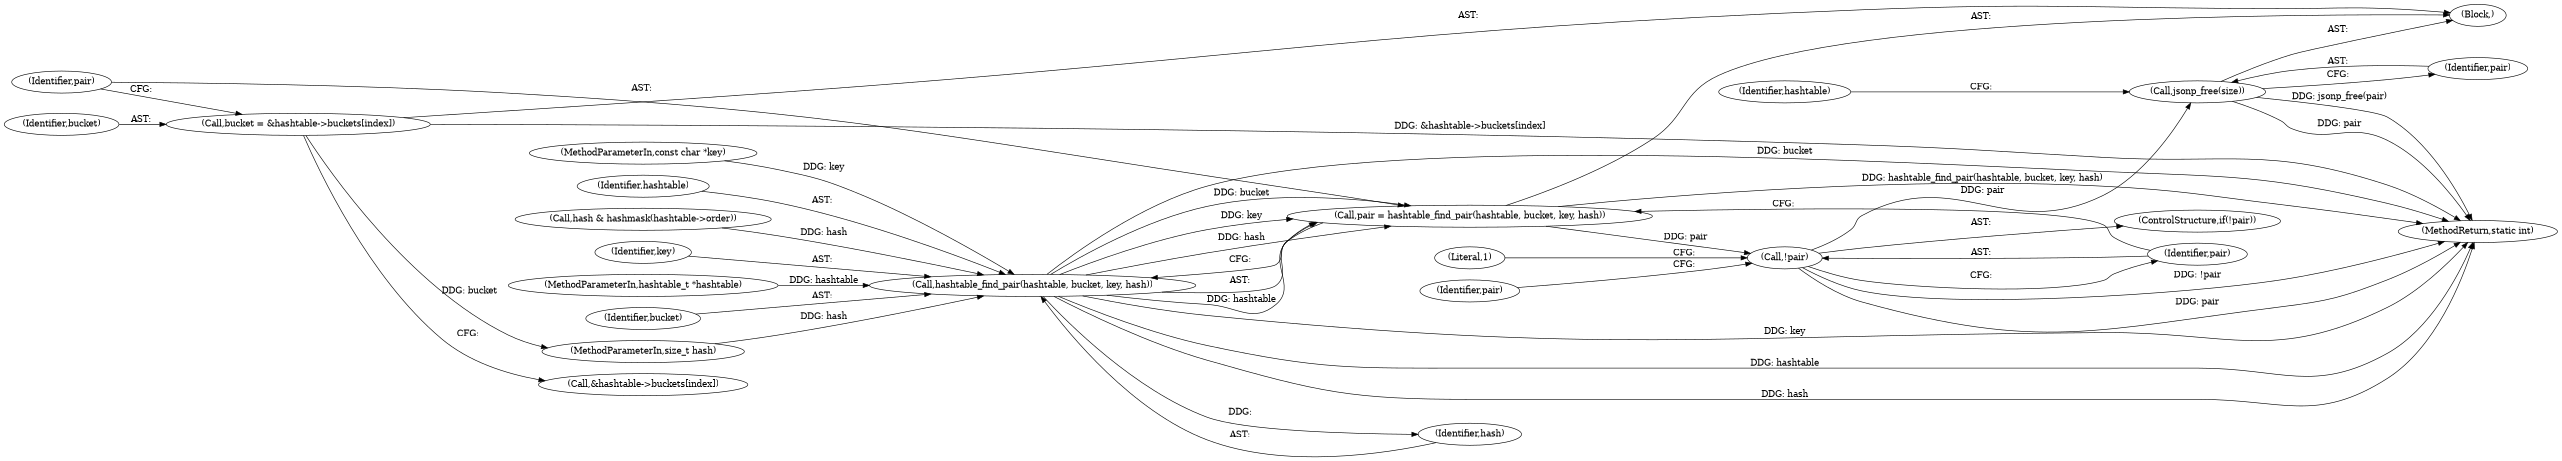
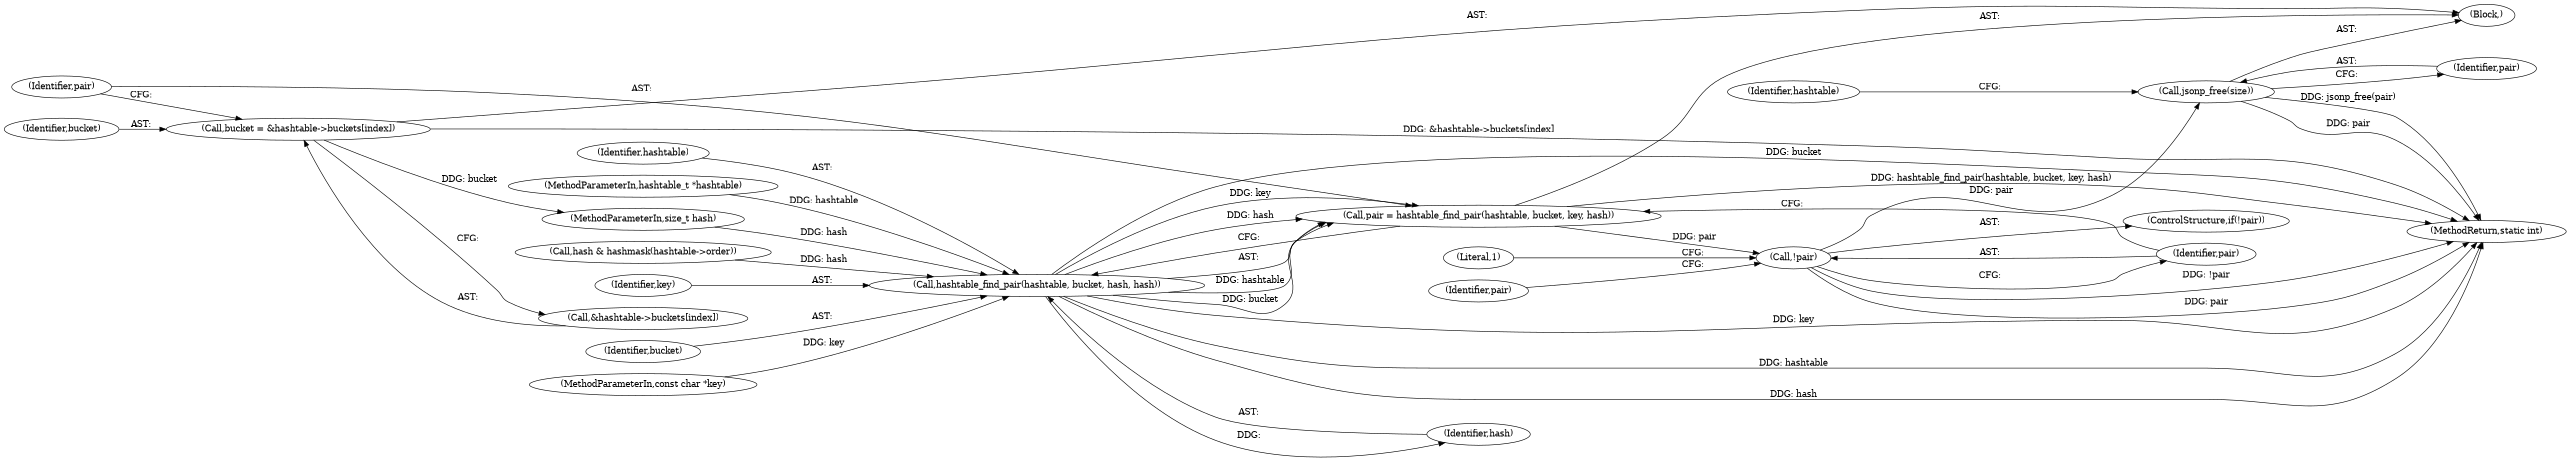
edge "(Call,&hashtable->buckets[index])" -> "(Call,bucket = &hashtable->buckets[index])": added, label "AST:"
node "(Call,hashtable_find_pair(hashtable, bucket, key, hash))": label "(Call,hashtable_find_pair(hashtable, bucket, key, hash))" -> "(Call,hashtable_find_pair(hashtable, bucket, hash, hash))"
